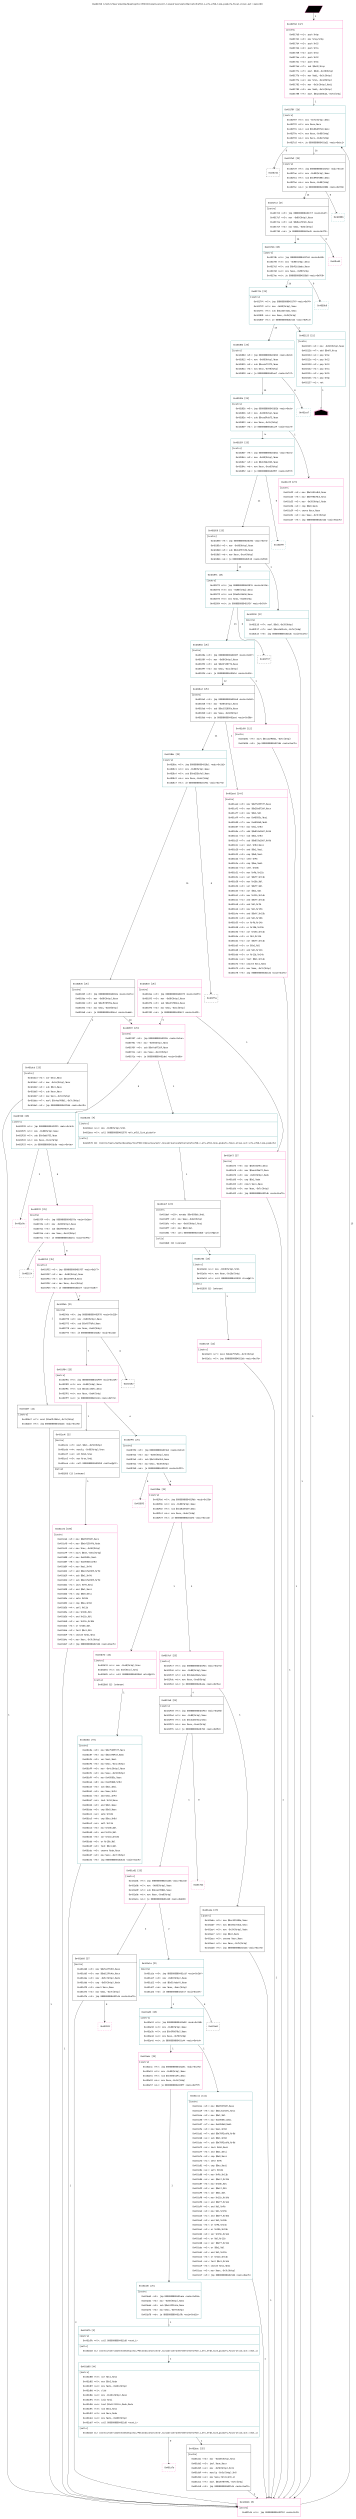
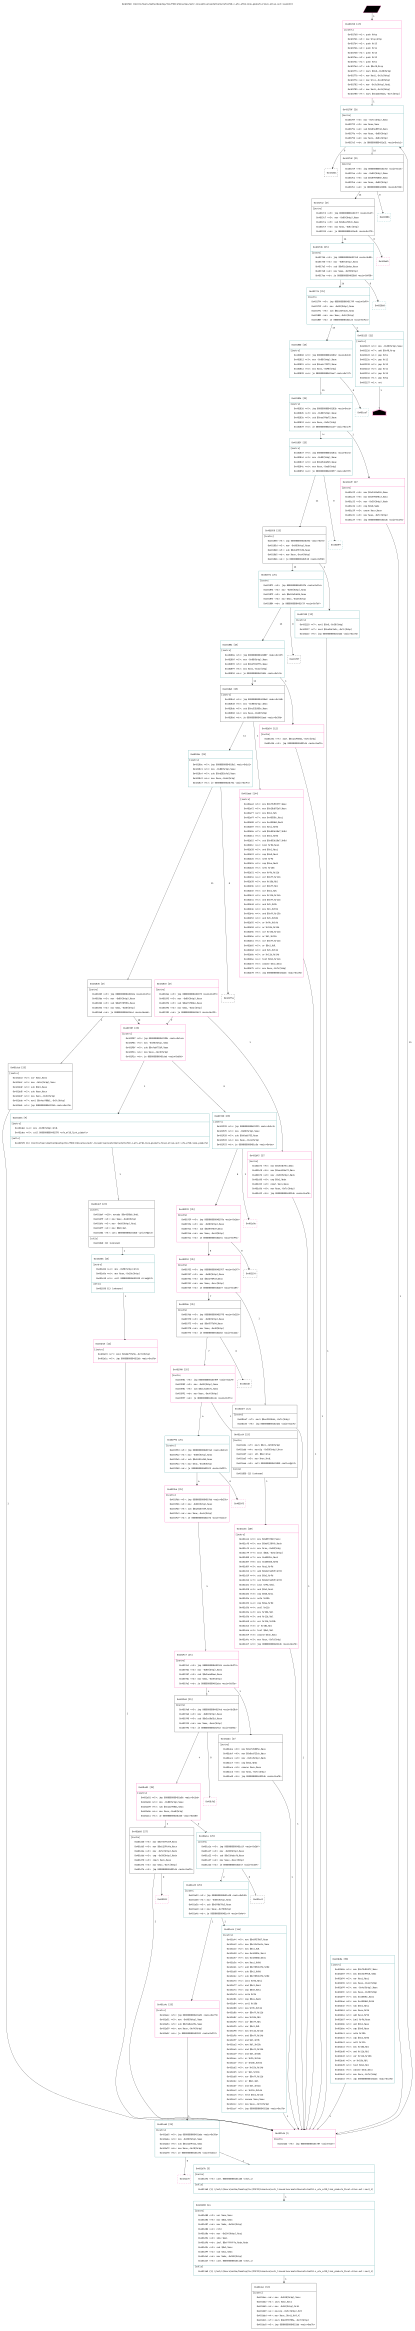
node "0x401b7d [13]": removed
edge "0x401d80 [44]" -> "0x401a7e": now "0x401a65 [25]" -> "0x401a7e"
edge "0x401dac [33]" -> "0x4021db [5]": removed, label "1"
